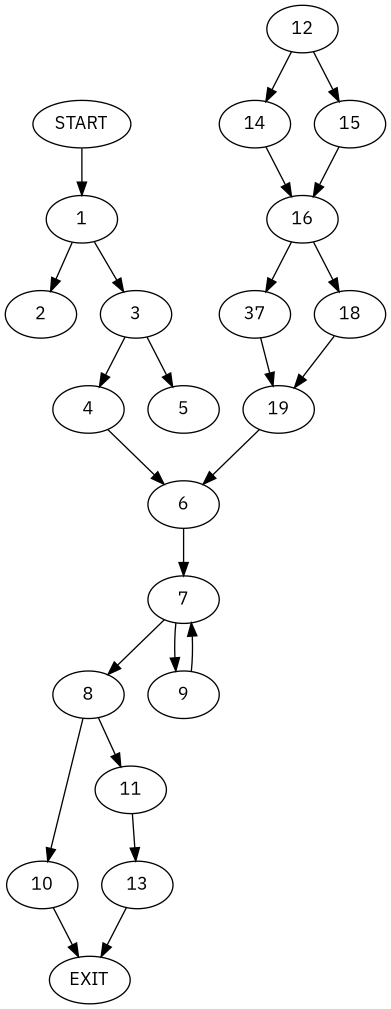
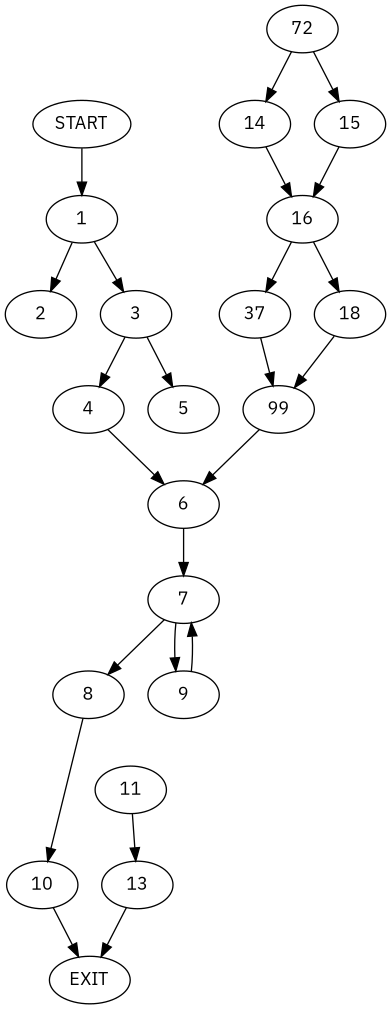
node "12": label "12" -> "72"
node "19": label "19" -> "99"
edge "8" -> "11": removed
